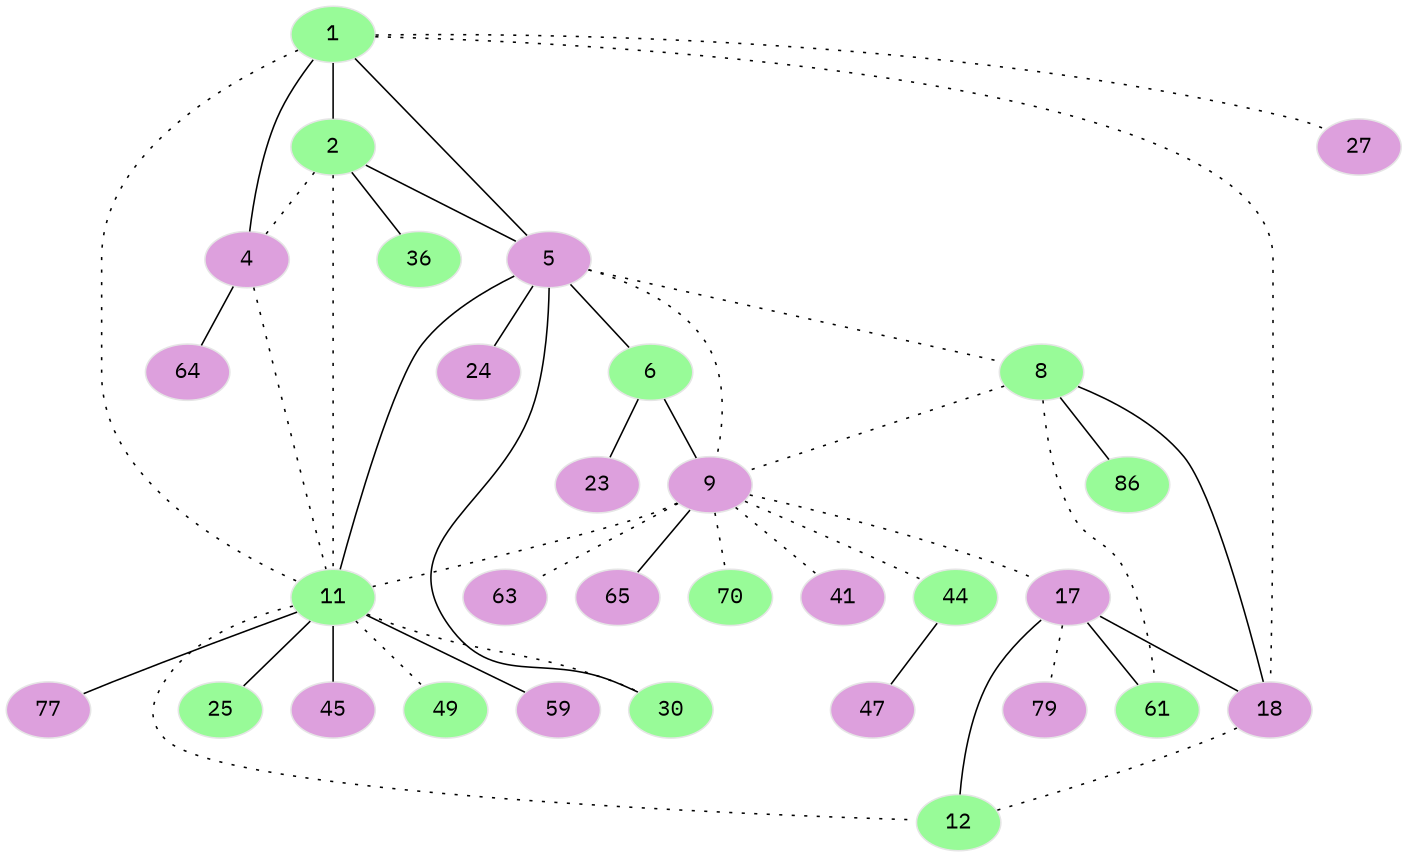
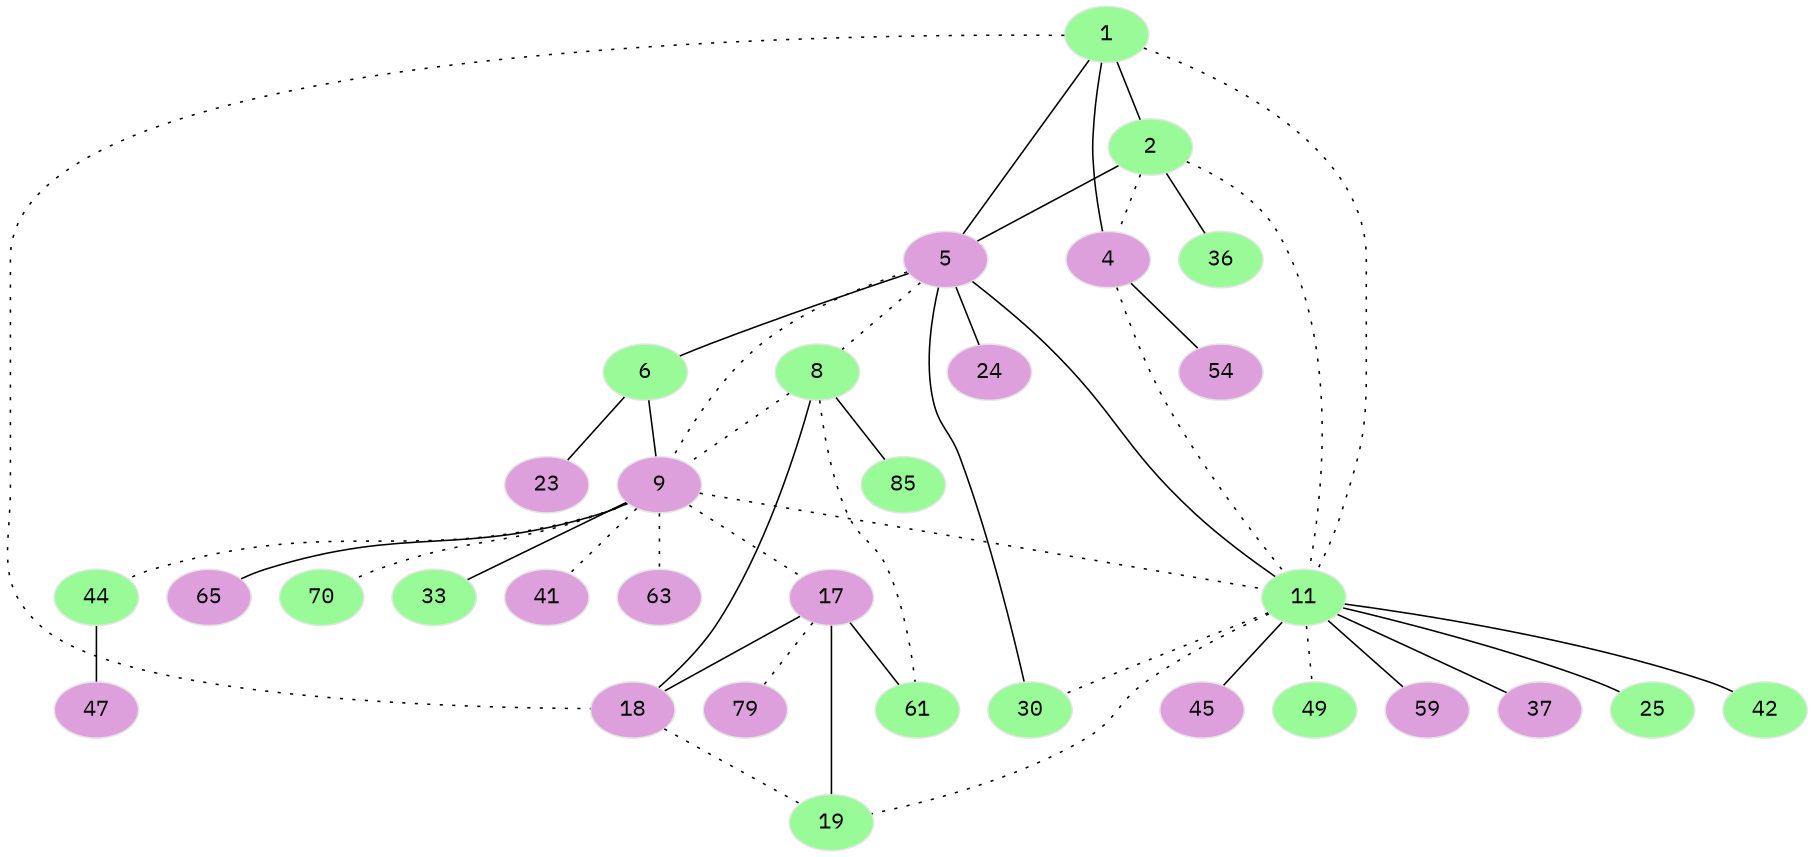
node "27": removed
node "64": label "64" -> "54"
node "86": label "86" -> "85"
node "33": added
node "77": label "77" -> "37"
node "42": added
node "12": label "12" -> "19"
